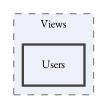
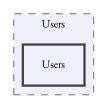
cluster "Views": label "Views" -> "Users"
